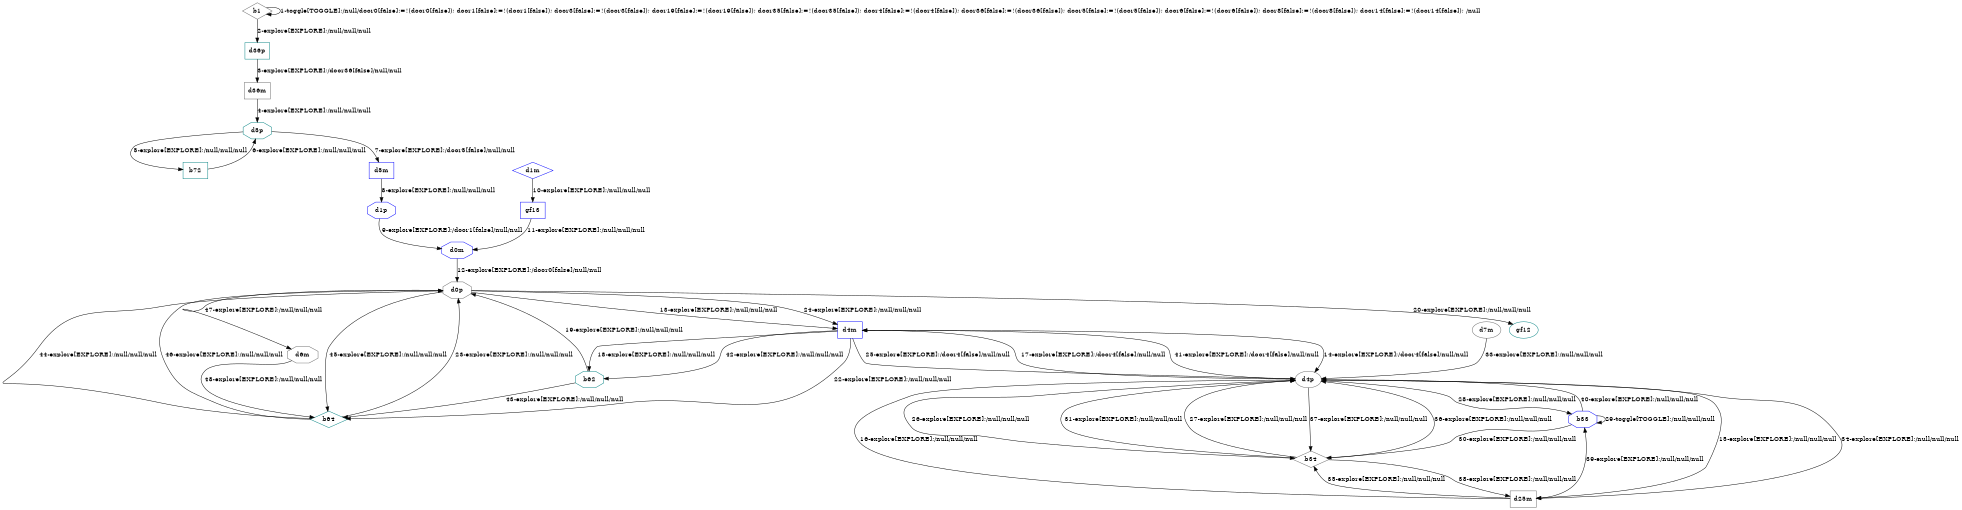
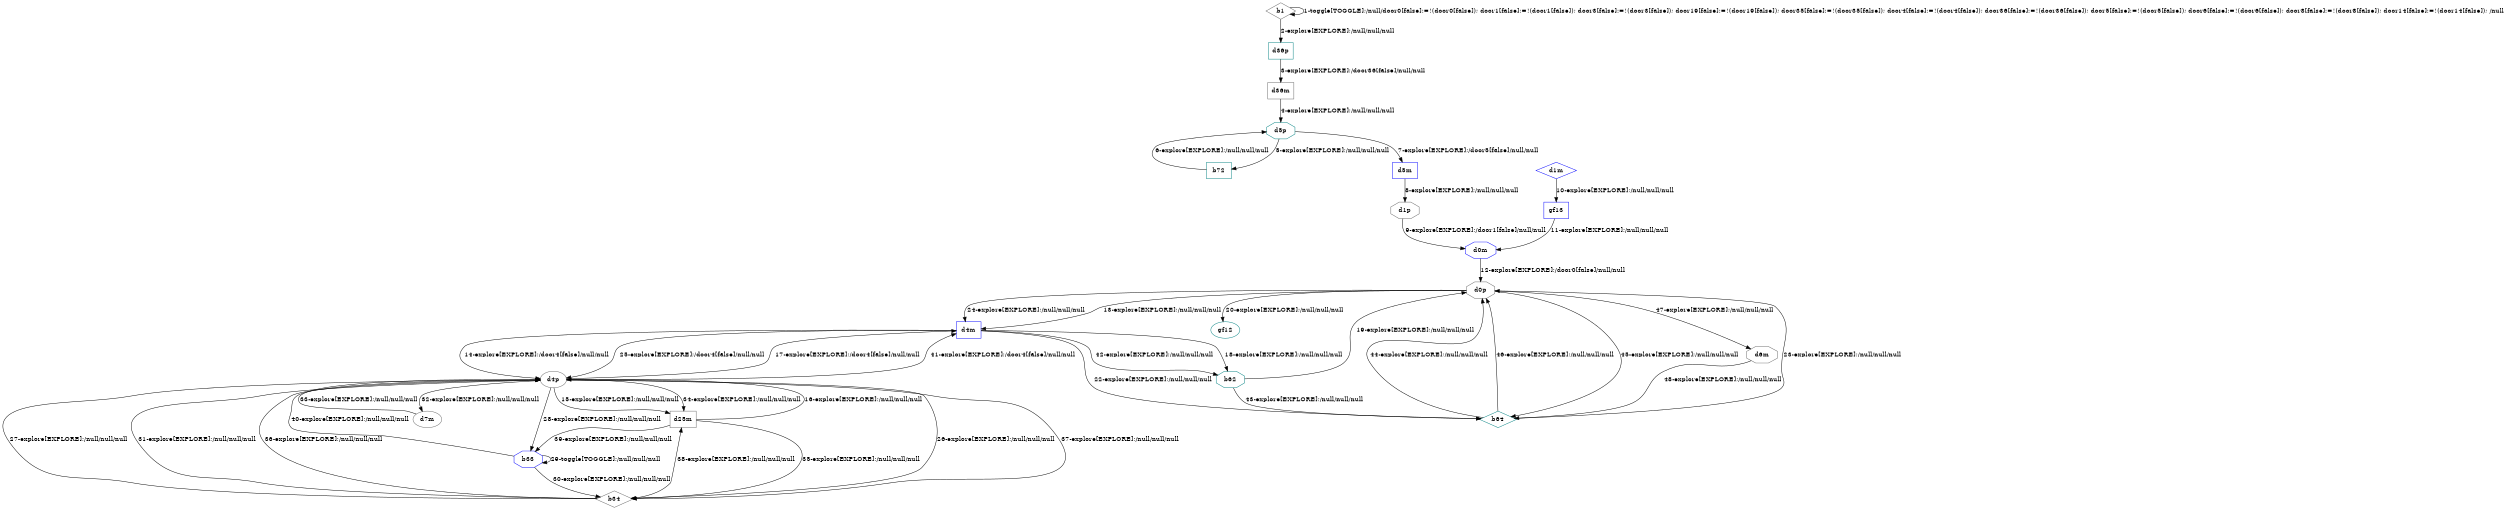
node "d1p": color blue -> gray40
edge "d4p" -> "d7m": added, label "32-explore[EXPLORE];/null/null/null"
